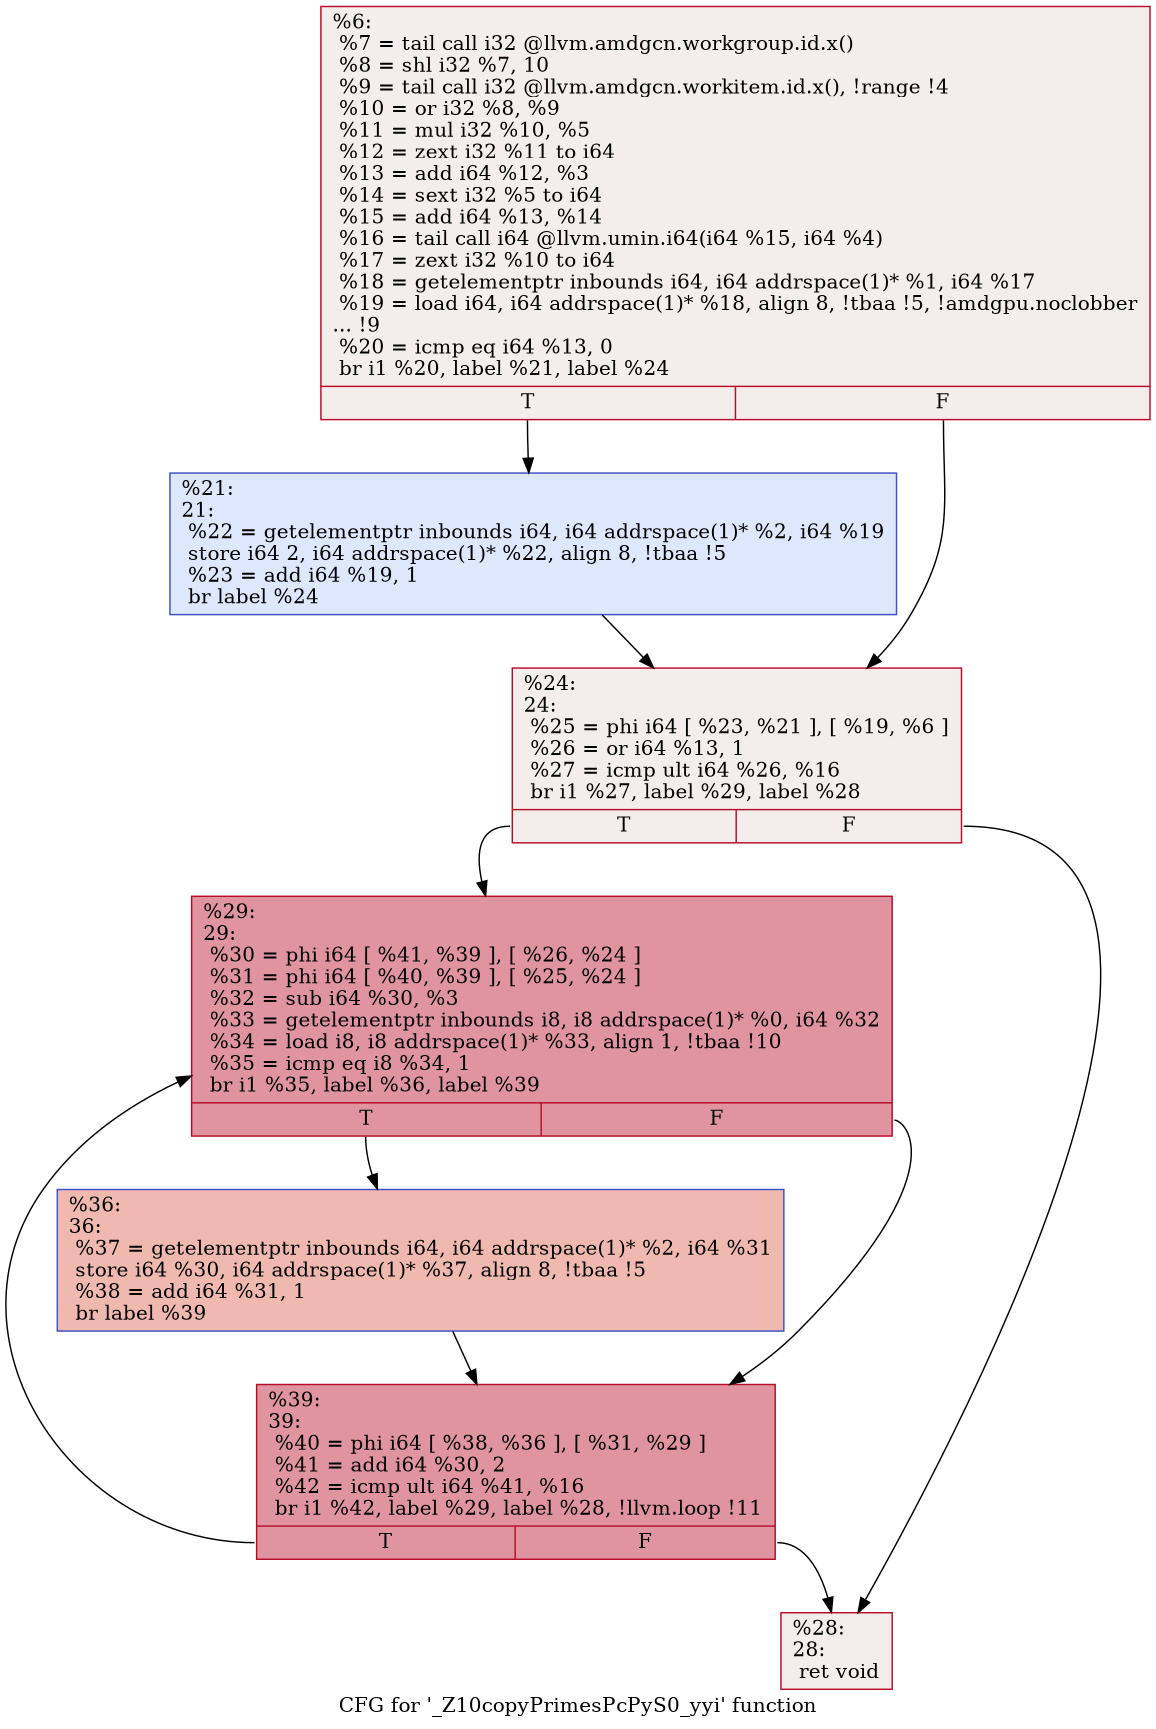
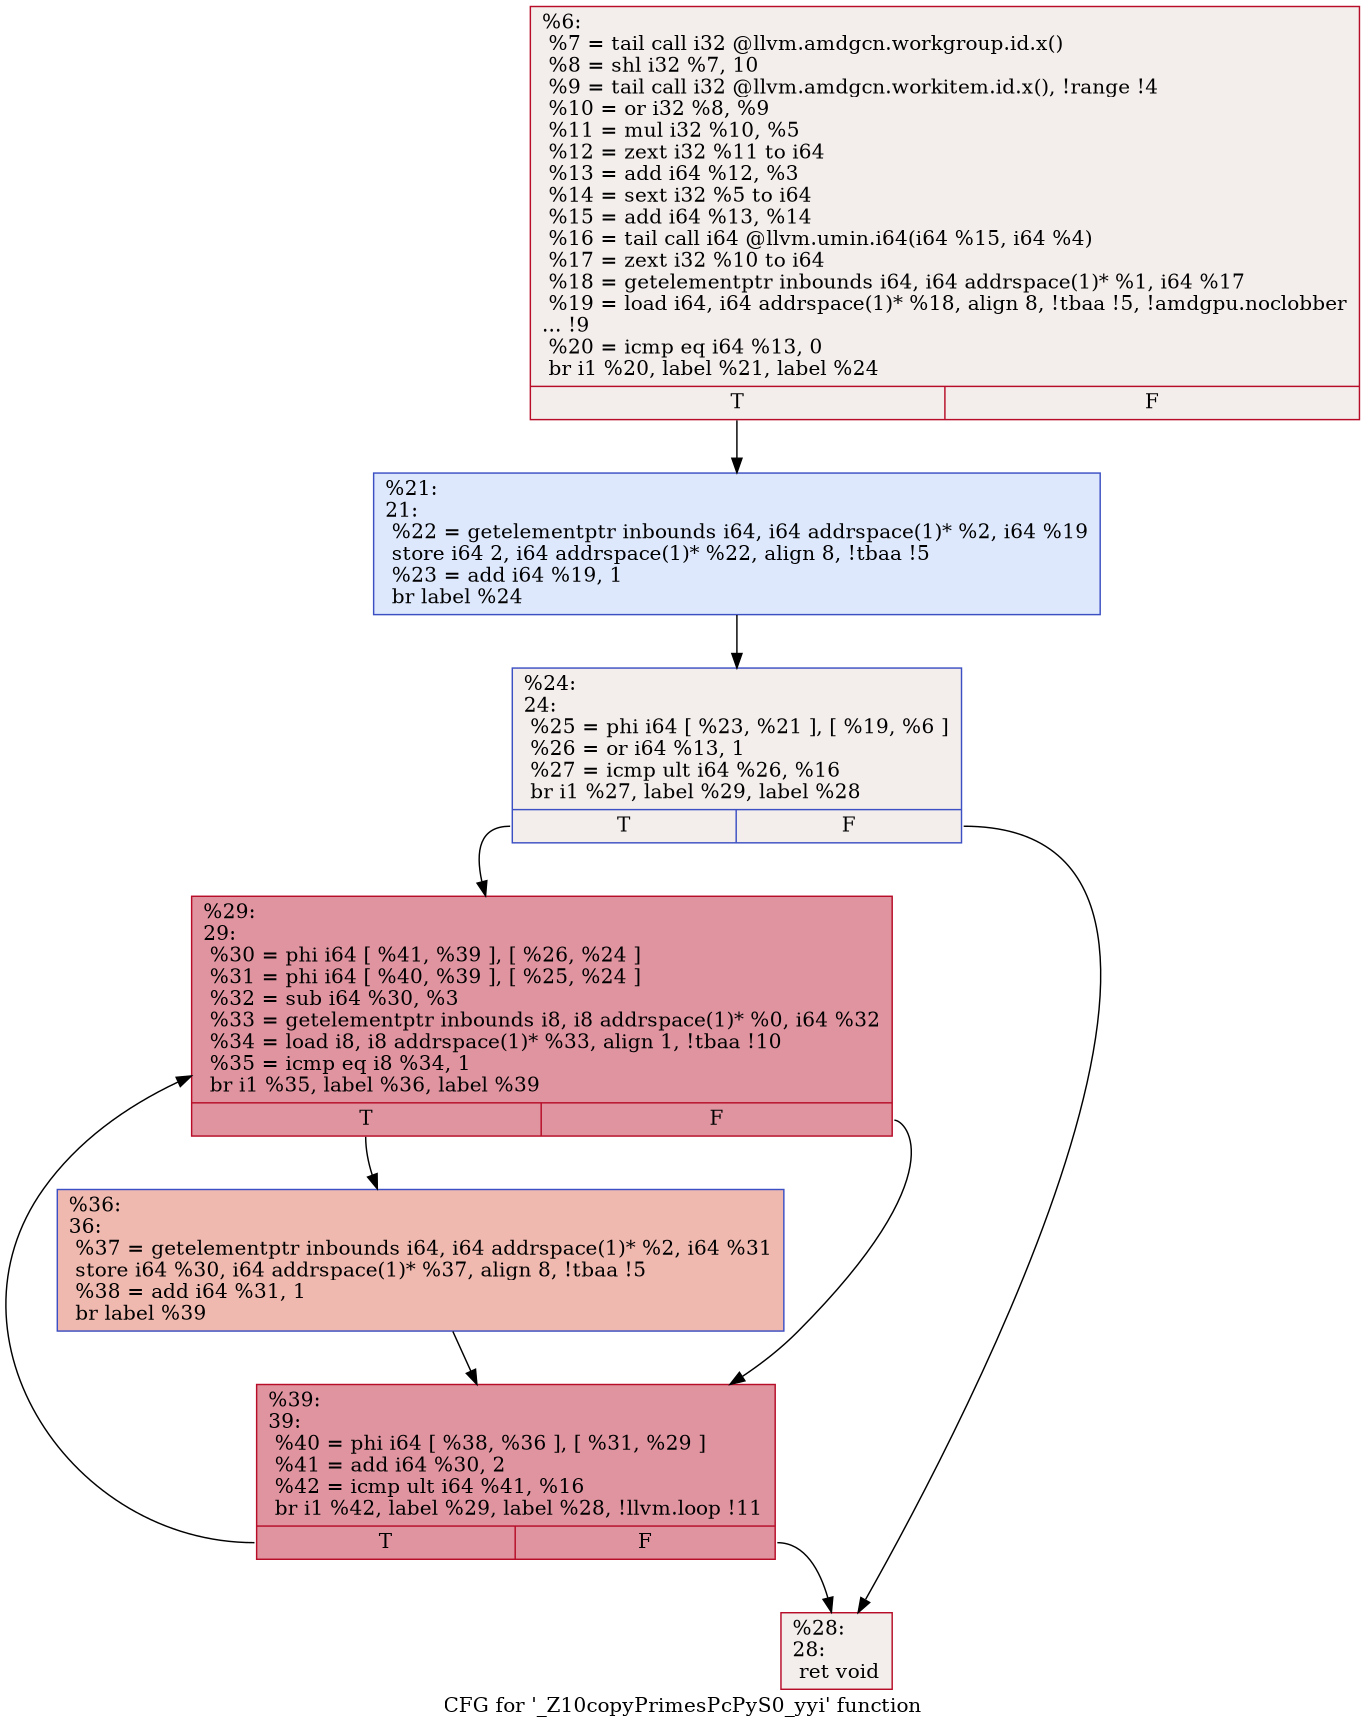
edge "%6:" -> "%24:": removed
node "%24:": color #b70d28ff -> #3d50c3ff
